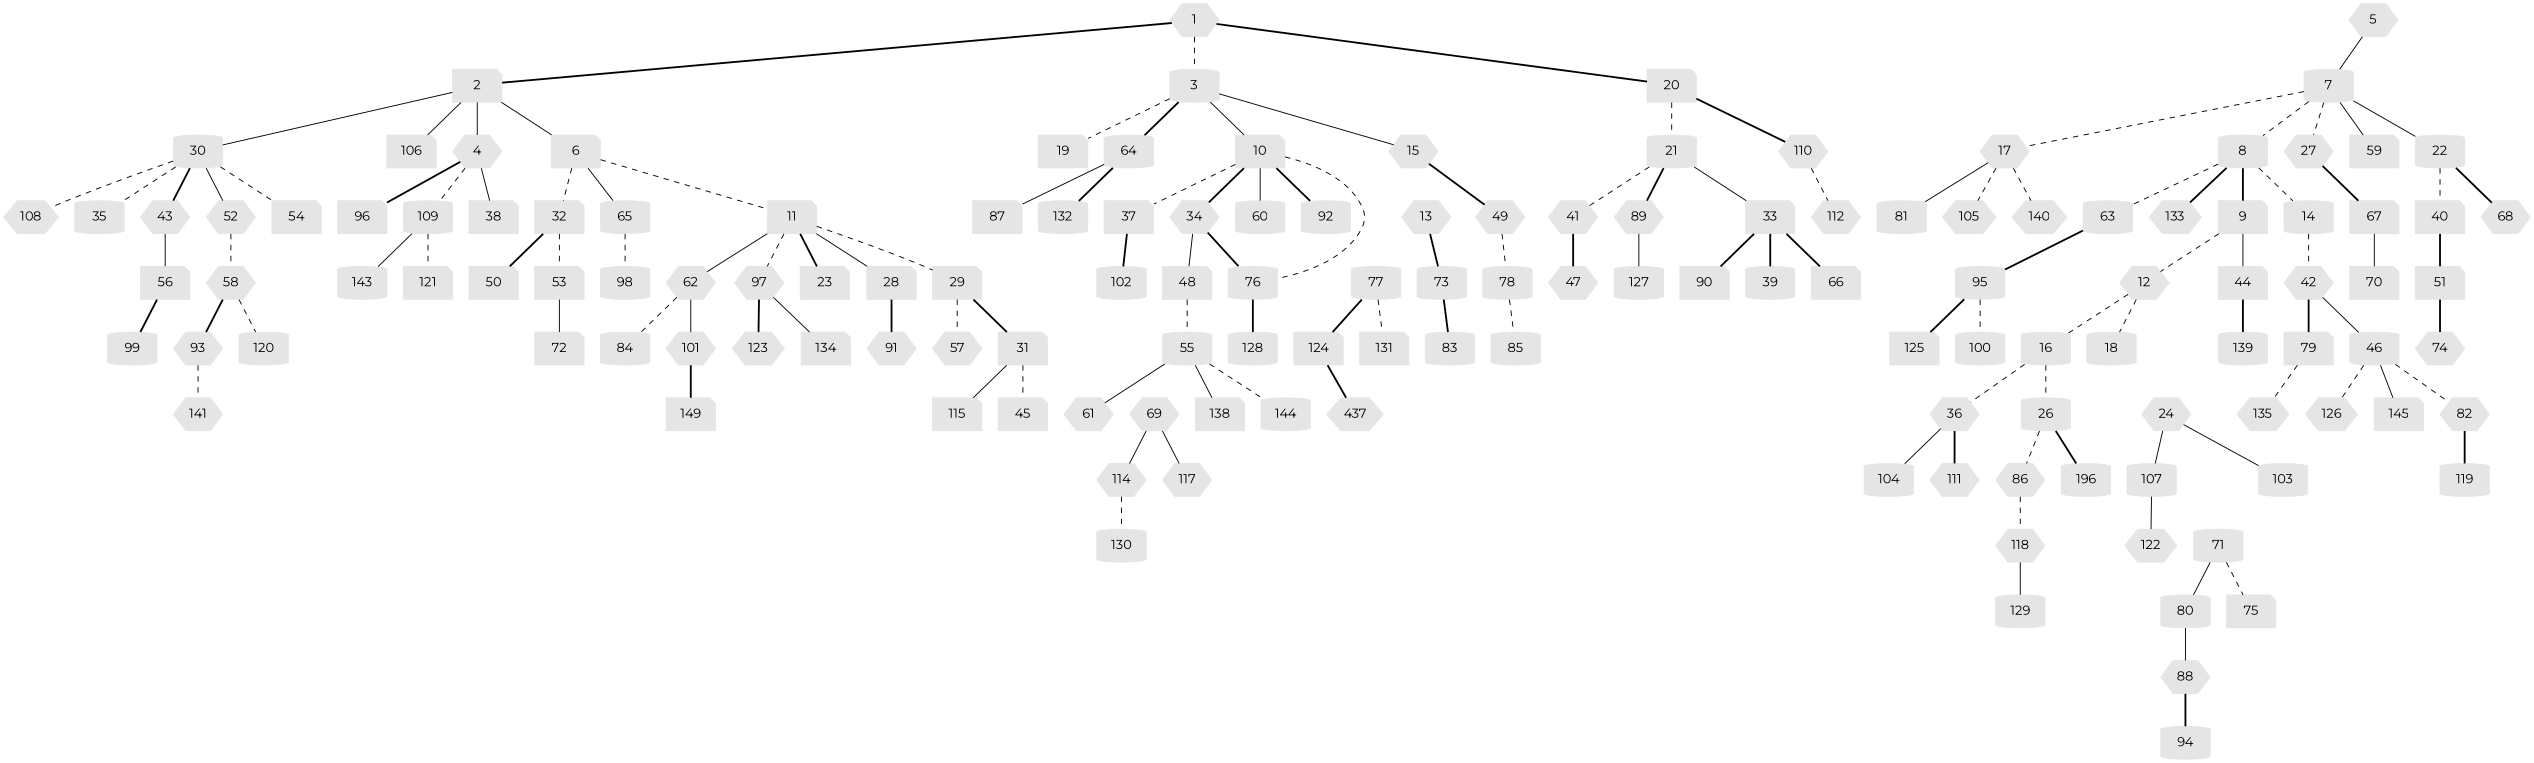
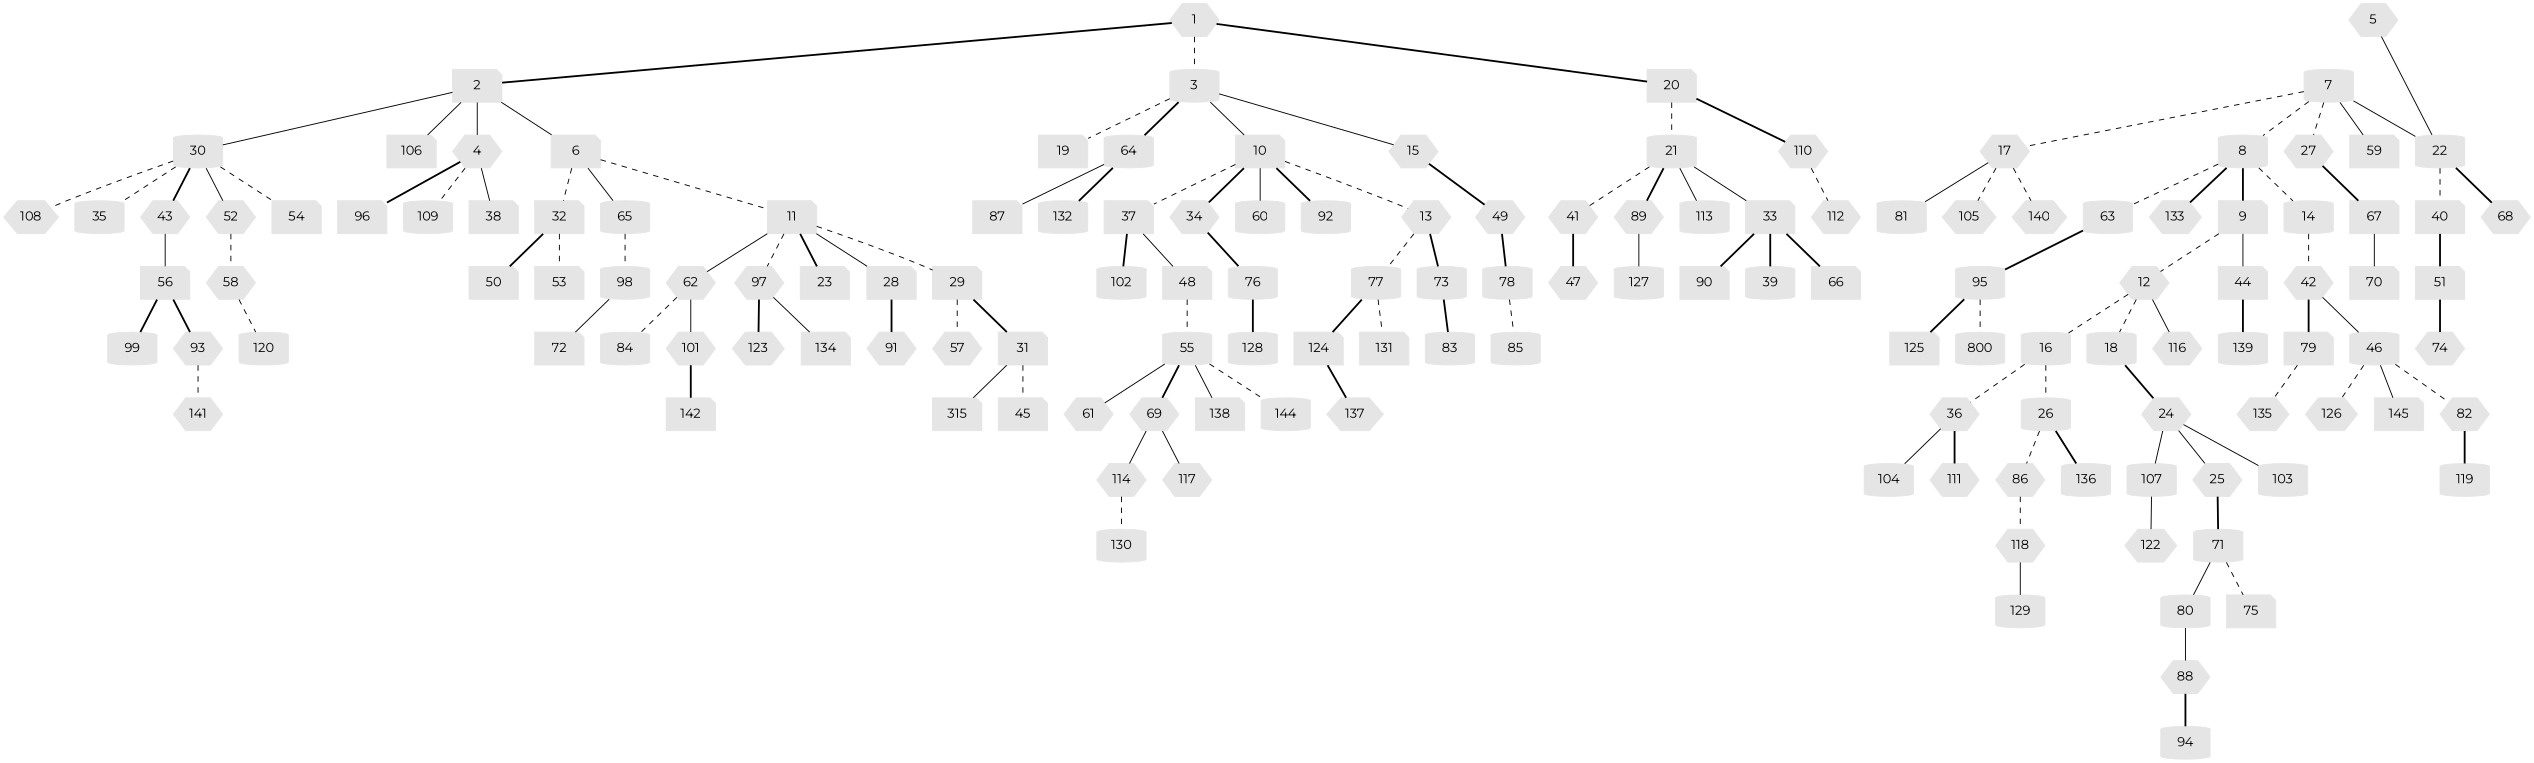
edge "5" -- "7": now "5" -- "22"
node "113": added
edge "10" -- "76": now "10" -- "13"
edge "34" -- "48": now "37" -- "48"
edge "13" -- "77": added
edge "49" -- "78": style dashed -> bold
node "143": removed
node "121": removed
edge "58" -- "93": now "56" -- "93"
edge "53" -- "72": now "98" -- "72"
node "100": label "100" -> "800"
node "116": added
edge "55" -- "69": added
edge "18" -- "24": added
node "149": label "149" -> "142"
node "115": label "115" -> "315"
node "437": label "437" -> "137"
node "196": label "196" -> "136"
node "25": added
